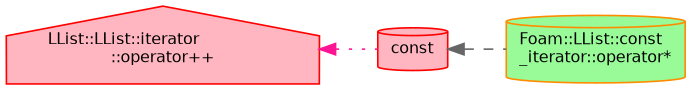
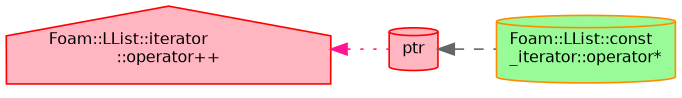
node "LList::LList::iterator ::operator++": label "LList::LList::iterator ::operator++" -> "Foam::LList::iterator ::operator++"
node "const": label "const" -> "ptr"
